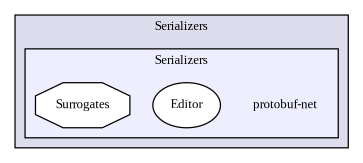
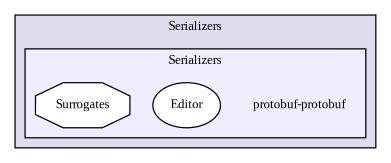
node "protobuf-net": label "protobuf-net" -> "protobuf-protobuf"
